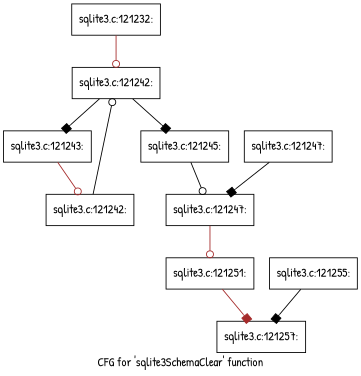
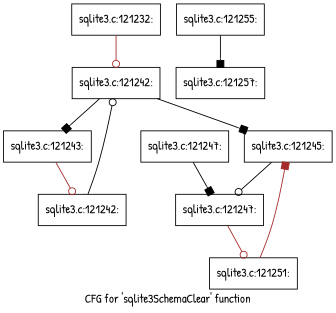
edge "sqlite3.c:121251:" -> "sqlite3.c:121257:": now "sqlite3.c:121251:" -> "sqlite3.c:121245:"
